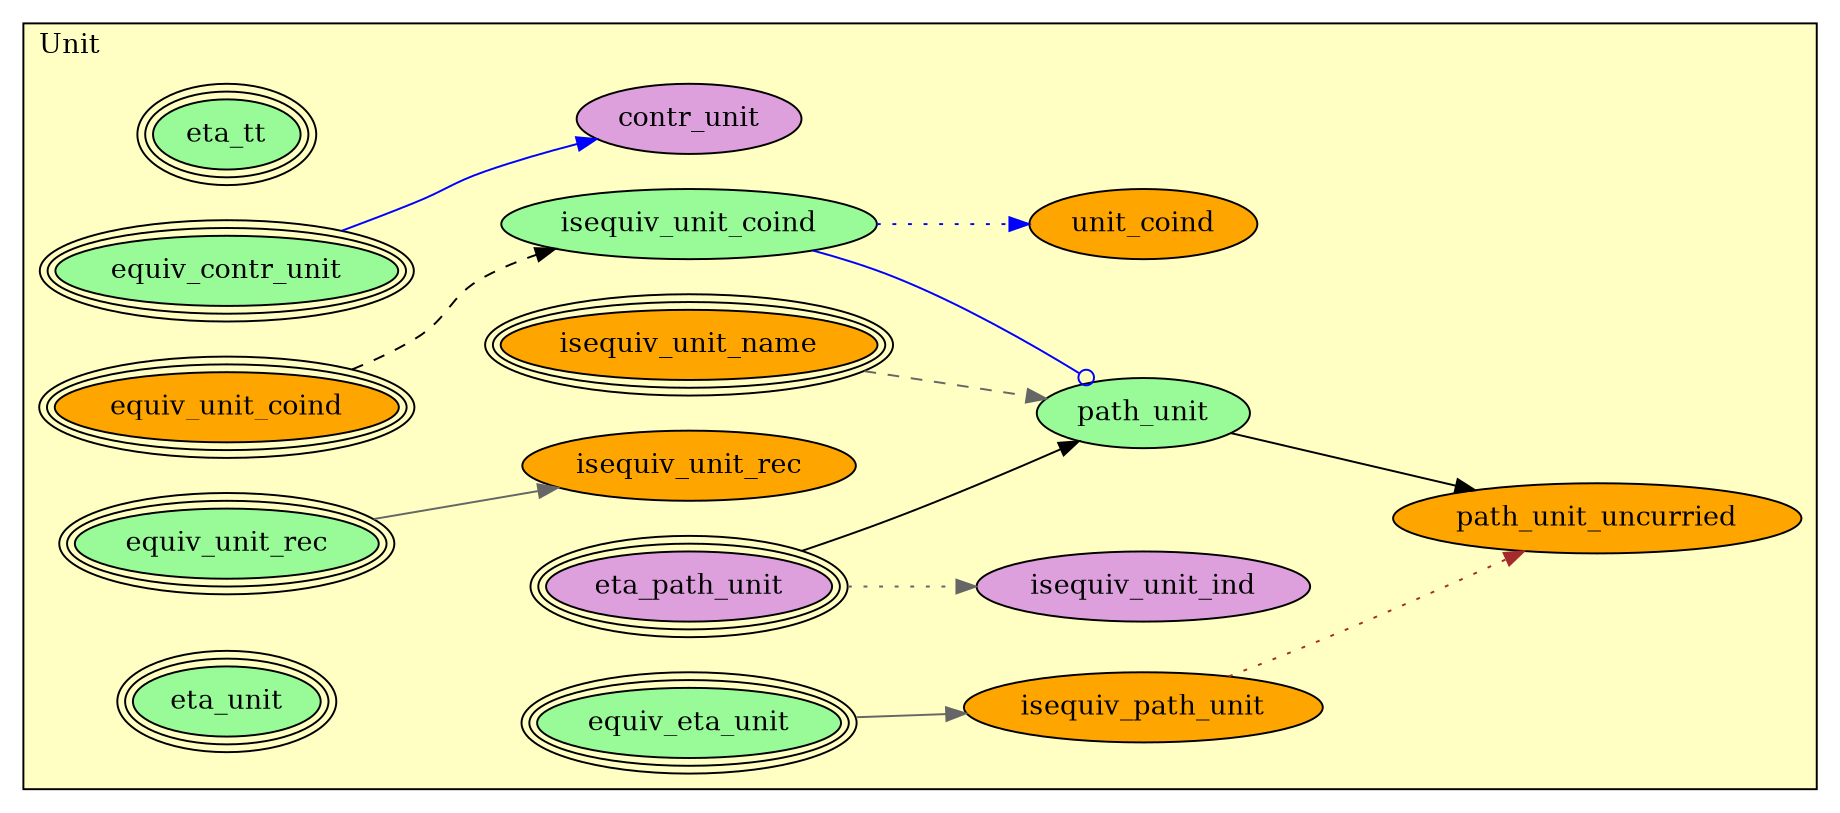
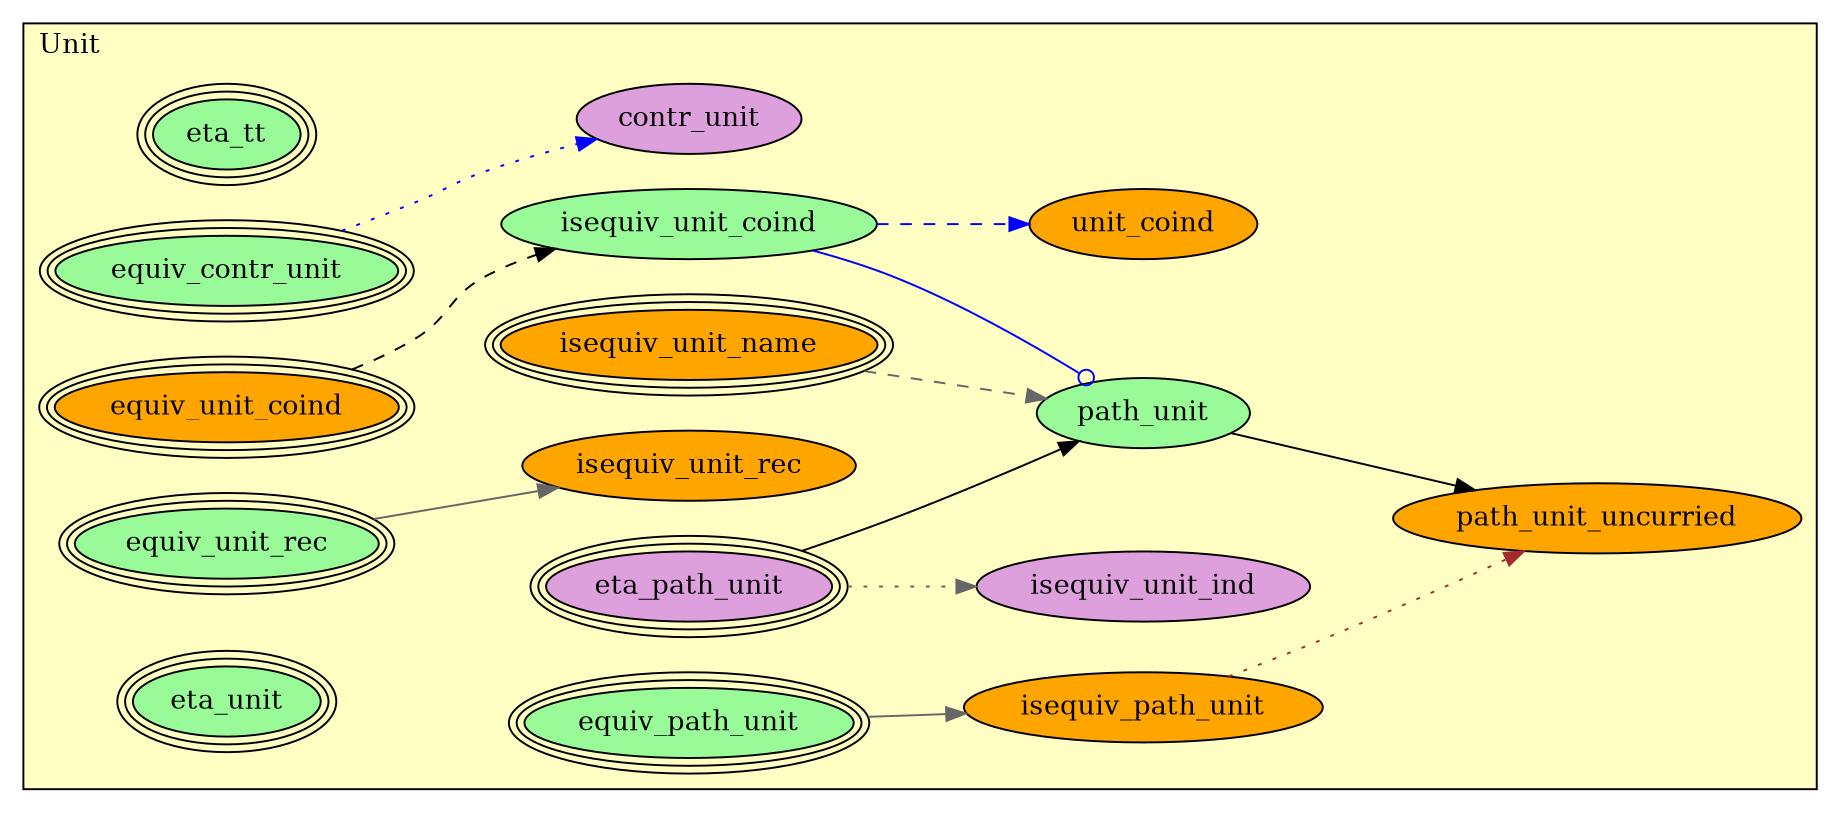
edge "equiv_contr_unit" -> "contr_unit": style solid -> dotted
edge "isequiv_unit_coind" -> "unit_coind": style dotted -> dashed
node "equiv_eta_unit": label "equiv_eta_unit" -> "equiv_path_unit"
